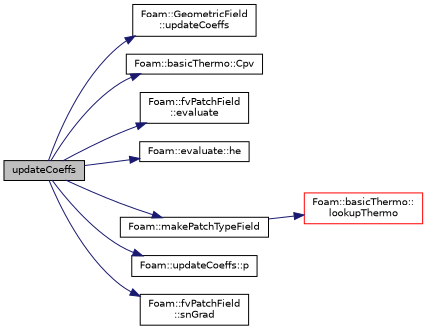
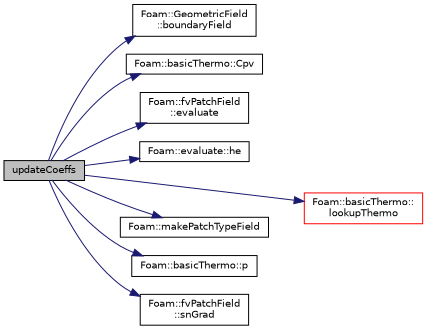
node "Foam::GeometricField ::updateCoeffs": label "Foam::GeometricField ::updateCoeffs" -> "Foam::GeometricField ::boundaryField"
edge "Foam::makePatchTypeField" -> "Foam::basicThermo:: lookupThermo": now "updateCoeffs" -> "Foam::basicThermo:: lookupThermo"
node "Foam::updateCoeffs::p": label "Foam::updateCoeffs::p" -> "Foam::basicThermo::p"
